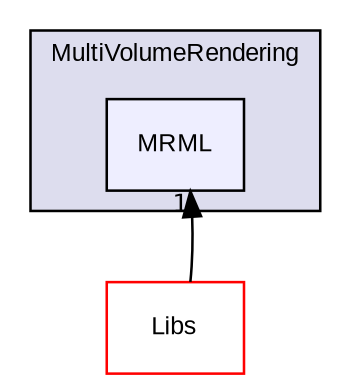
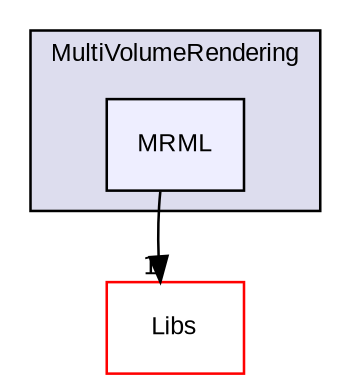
edge "Libs" -> "MRML": reversed
